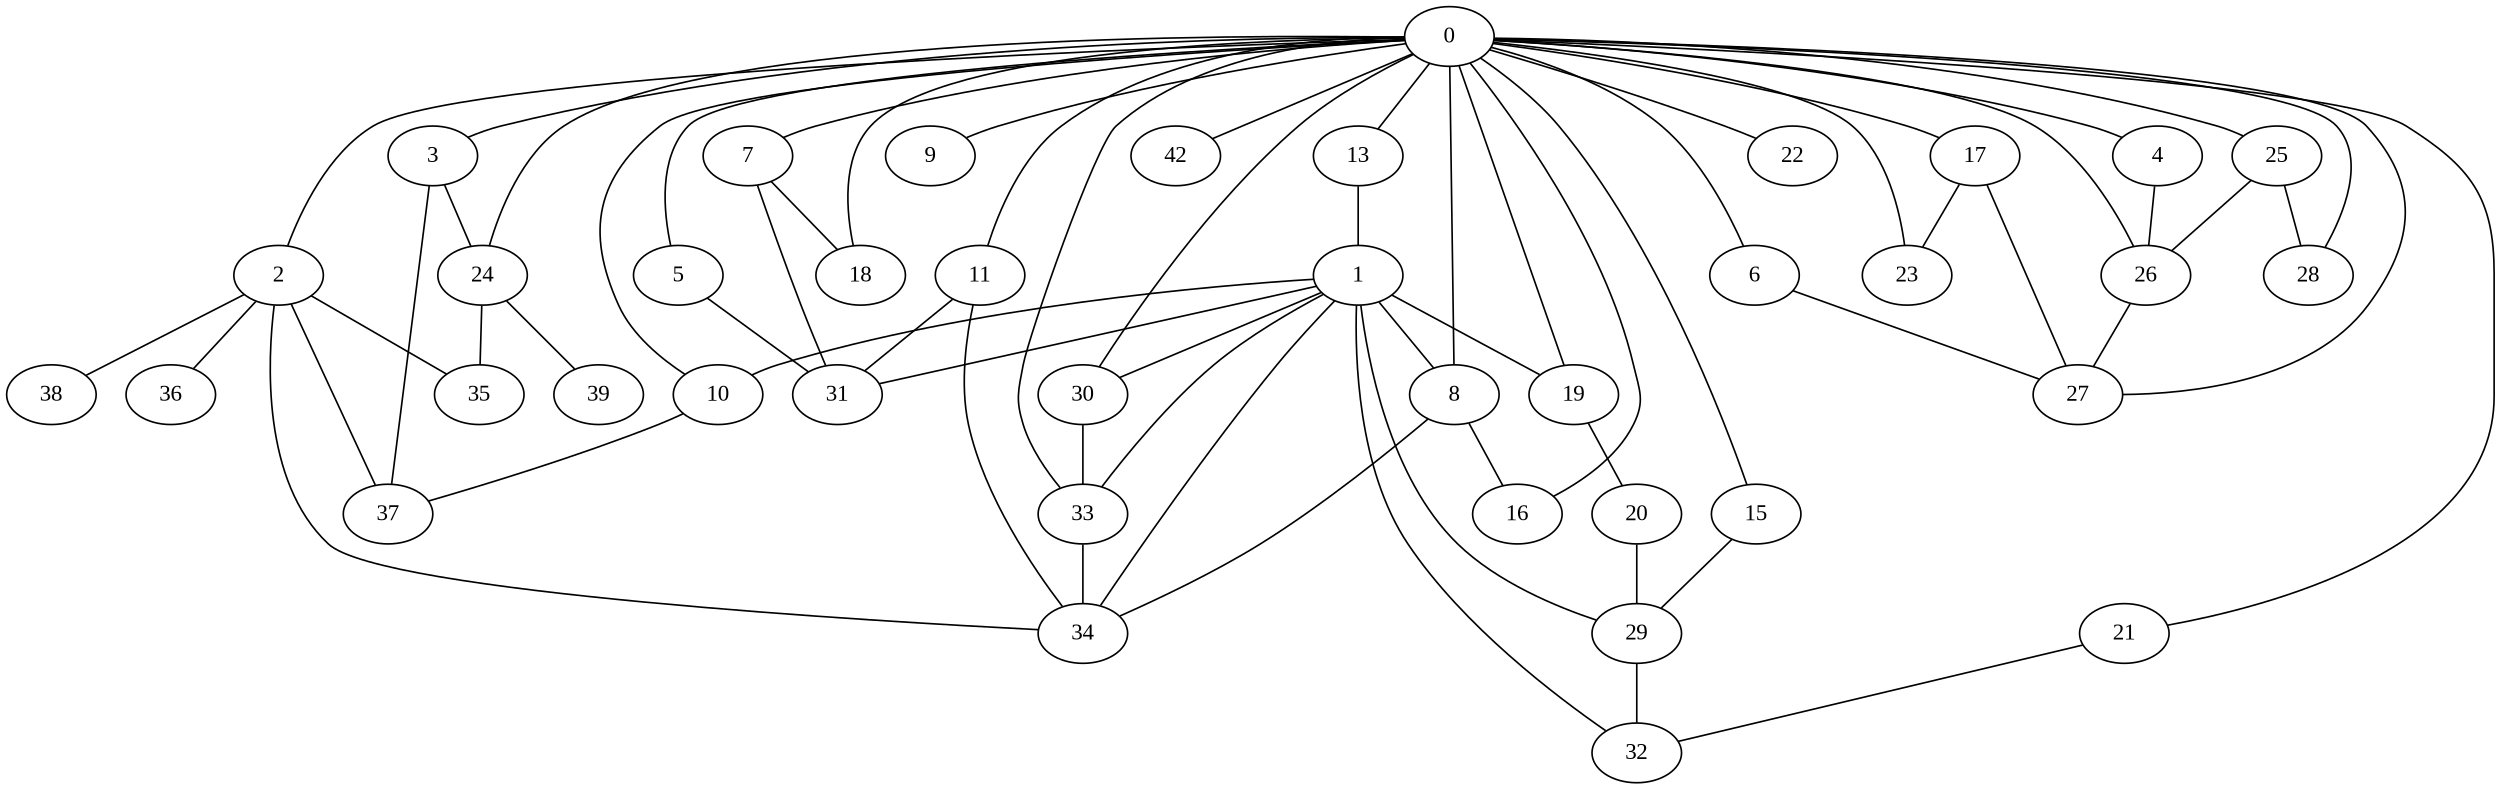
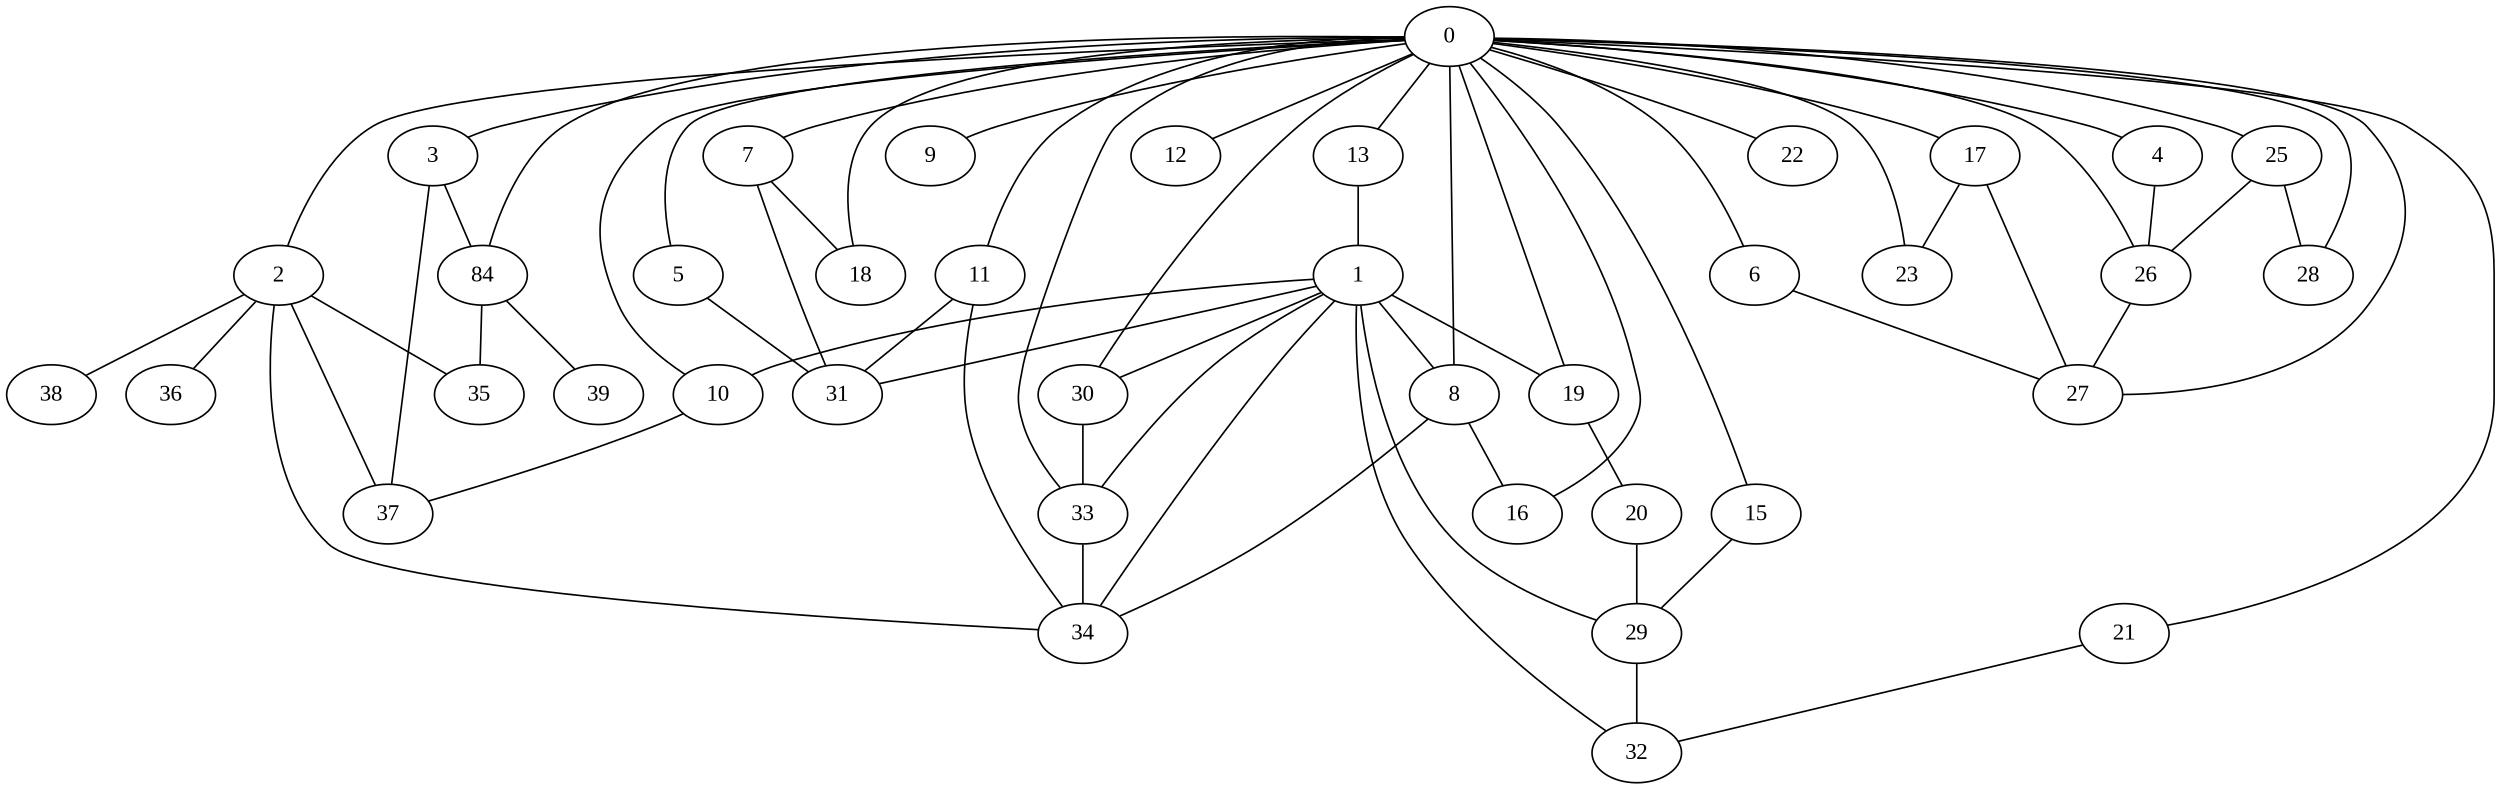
node "42": label "42" -> "12"
node "24": label "24" -> "84"
